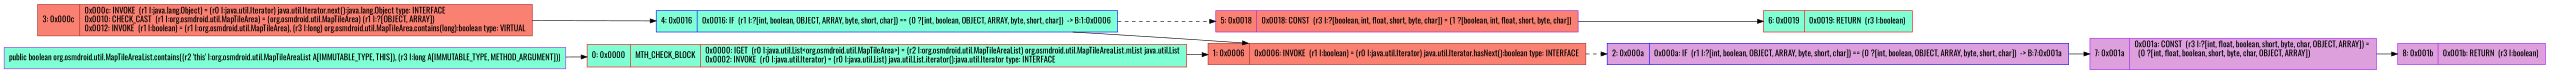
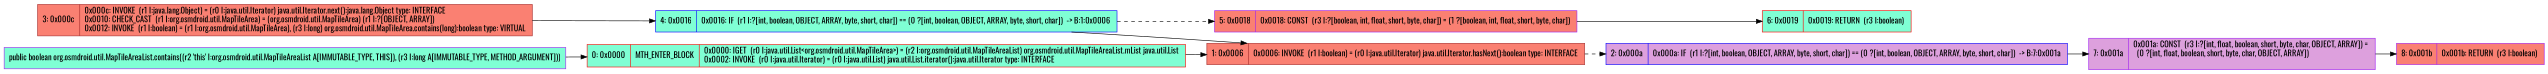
node "8: 0x001b": fillcolor plum -> salmon
node "0: 0x0000": text "MTH_CHECK_BLOCK" -> "MTH_ENTER_BLOCK"
